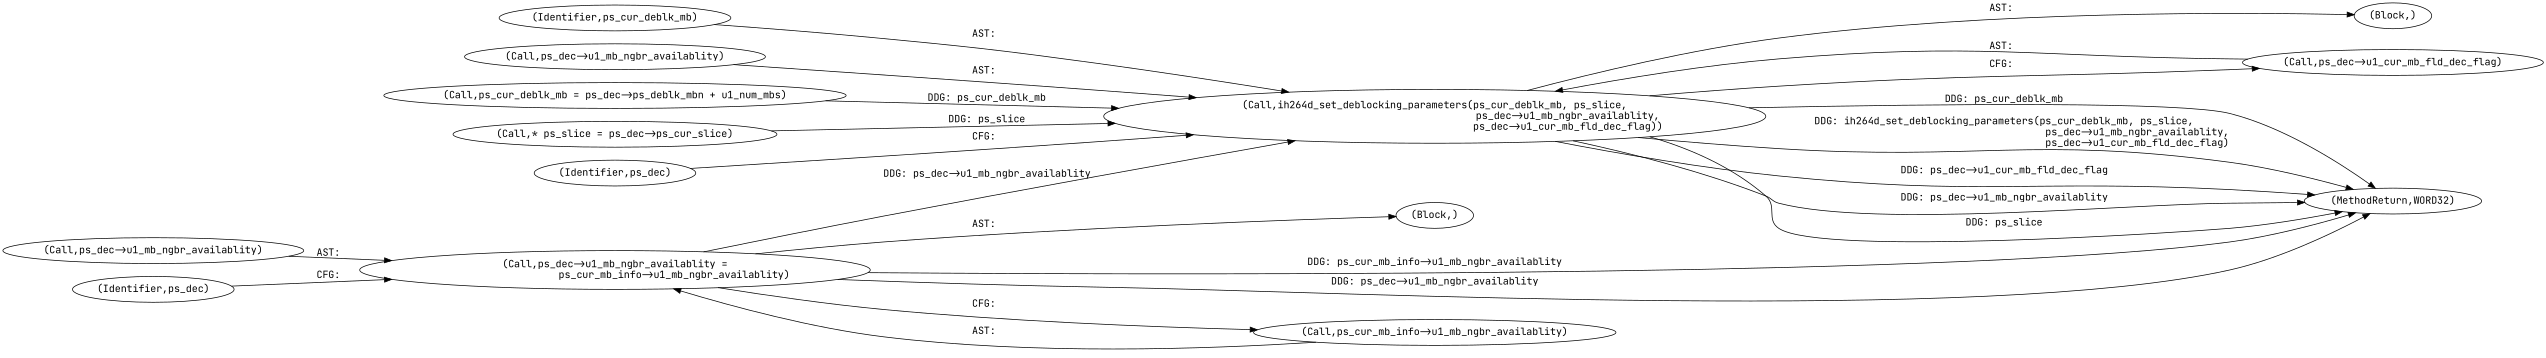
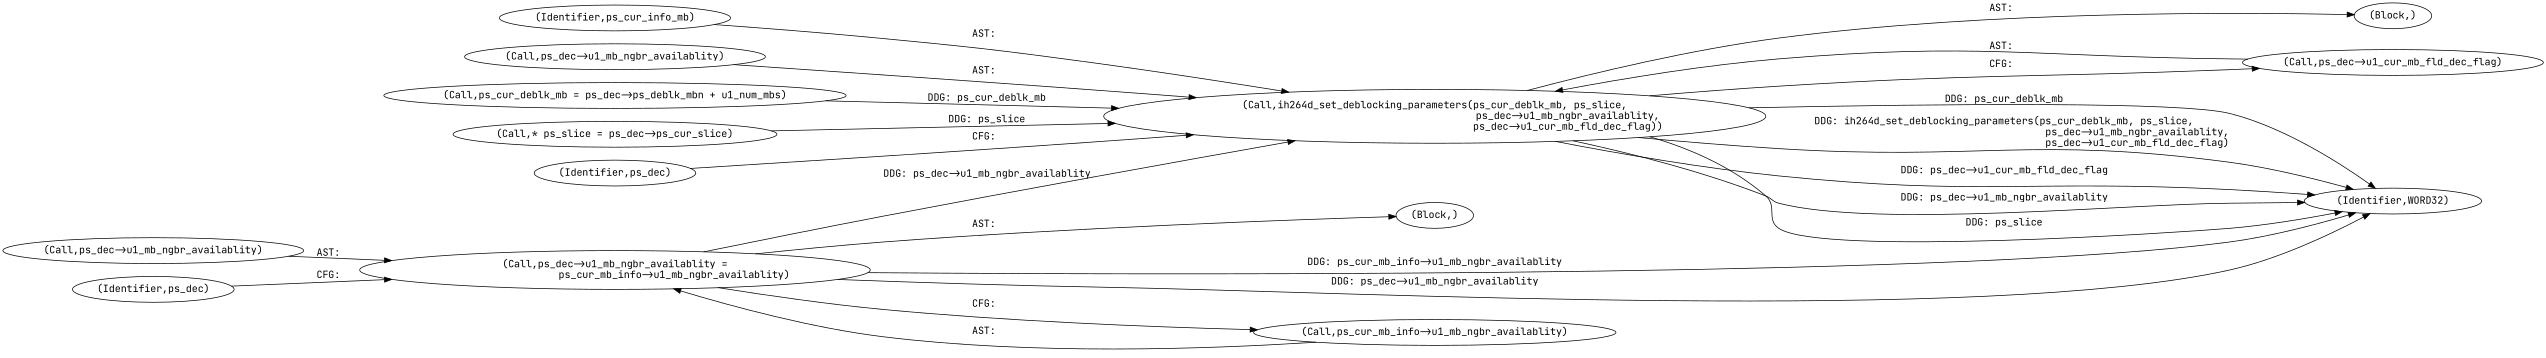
node "(Identifier,ps_cur_deblk_mb)": label "(Identifier,ps_cur_deblk_mb)" -> "(Identifier,ps_cur_info_mb)"
node "(MethodReturn,WORD32)": label "(MethodReturn,WORD32)" -> "(Identifier,WORD32)"
